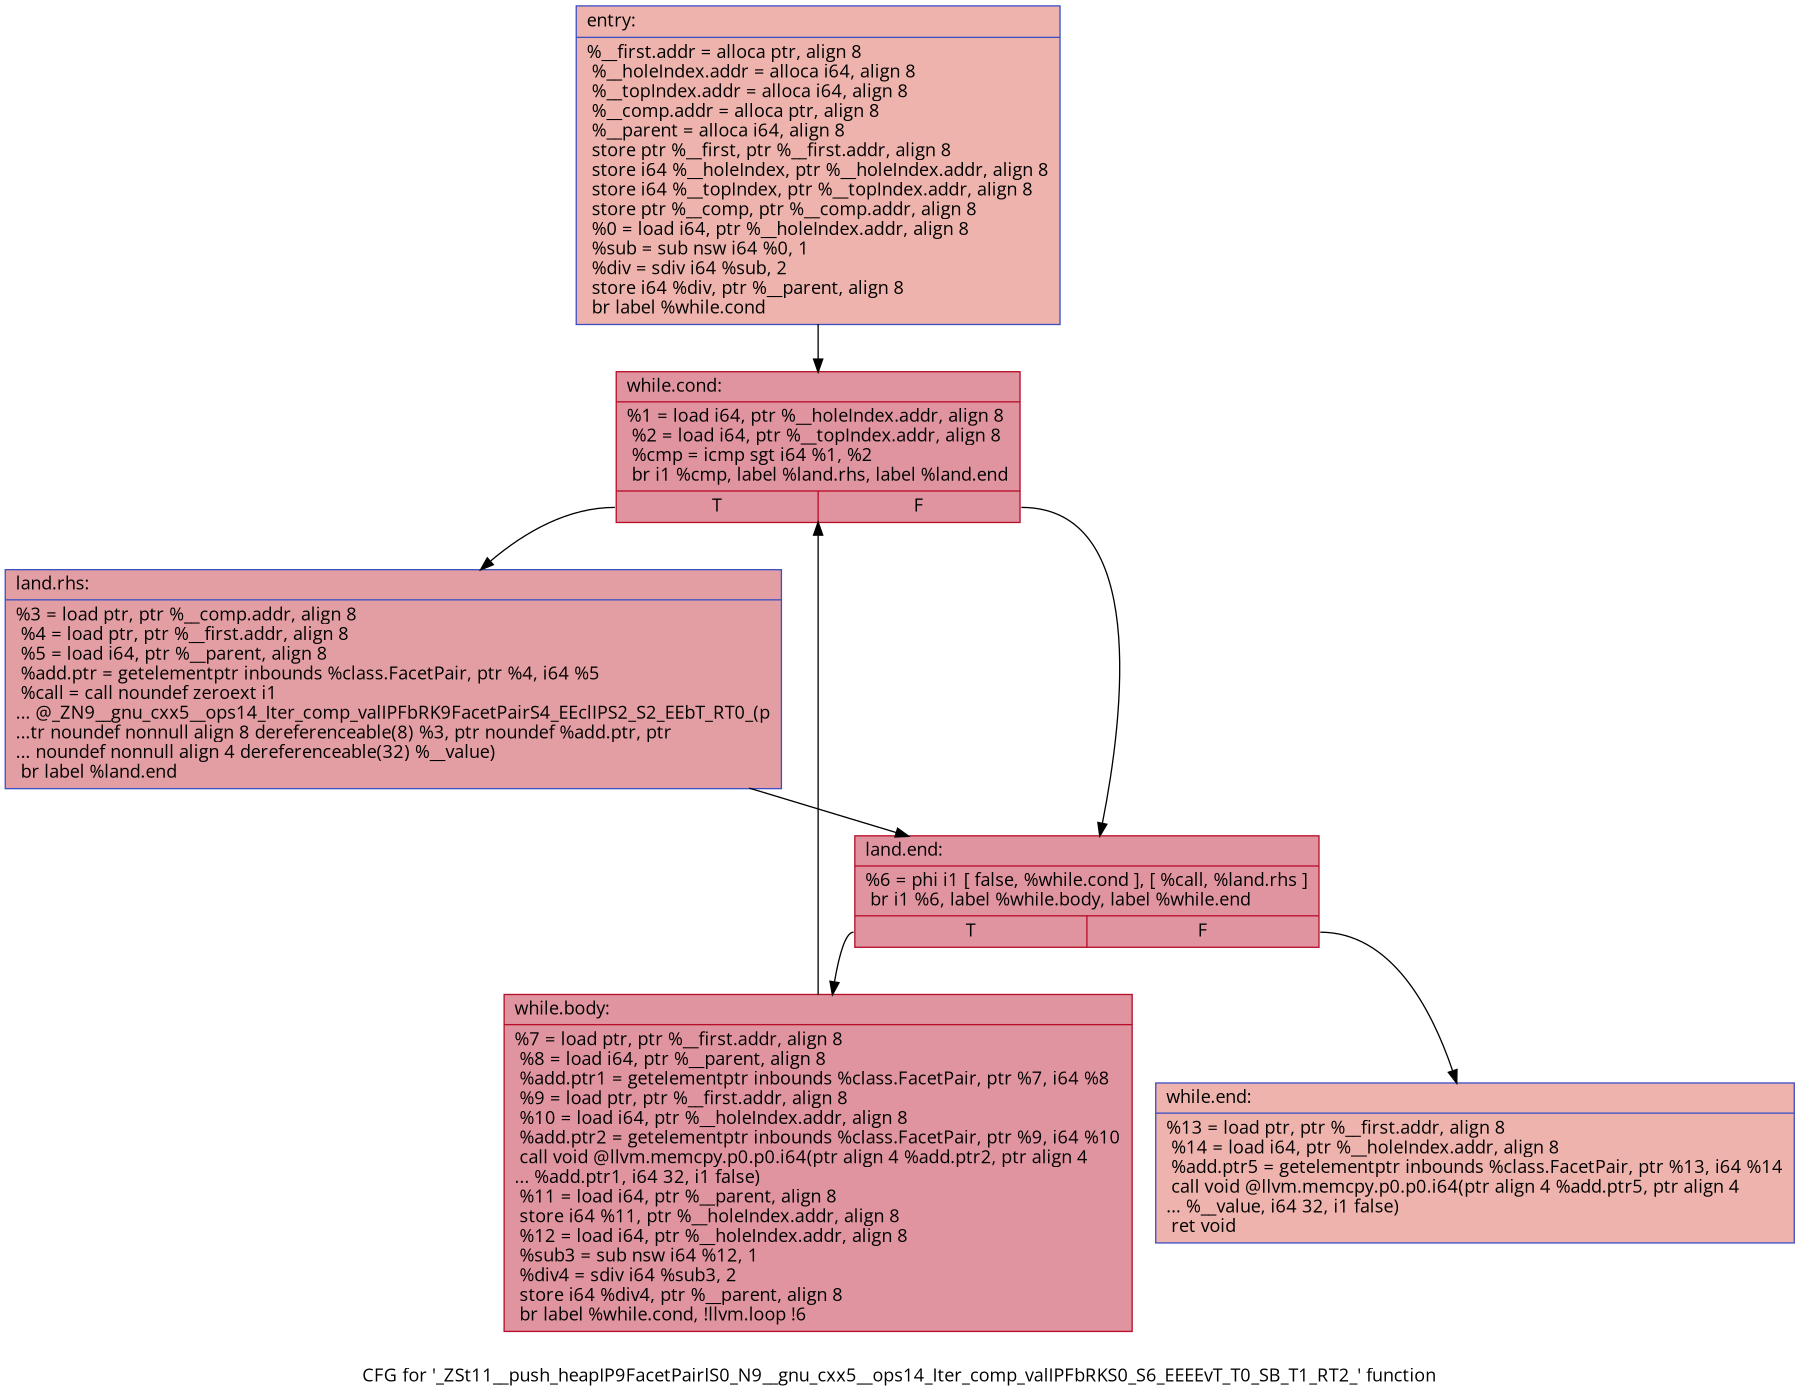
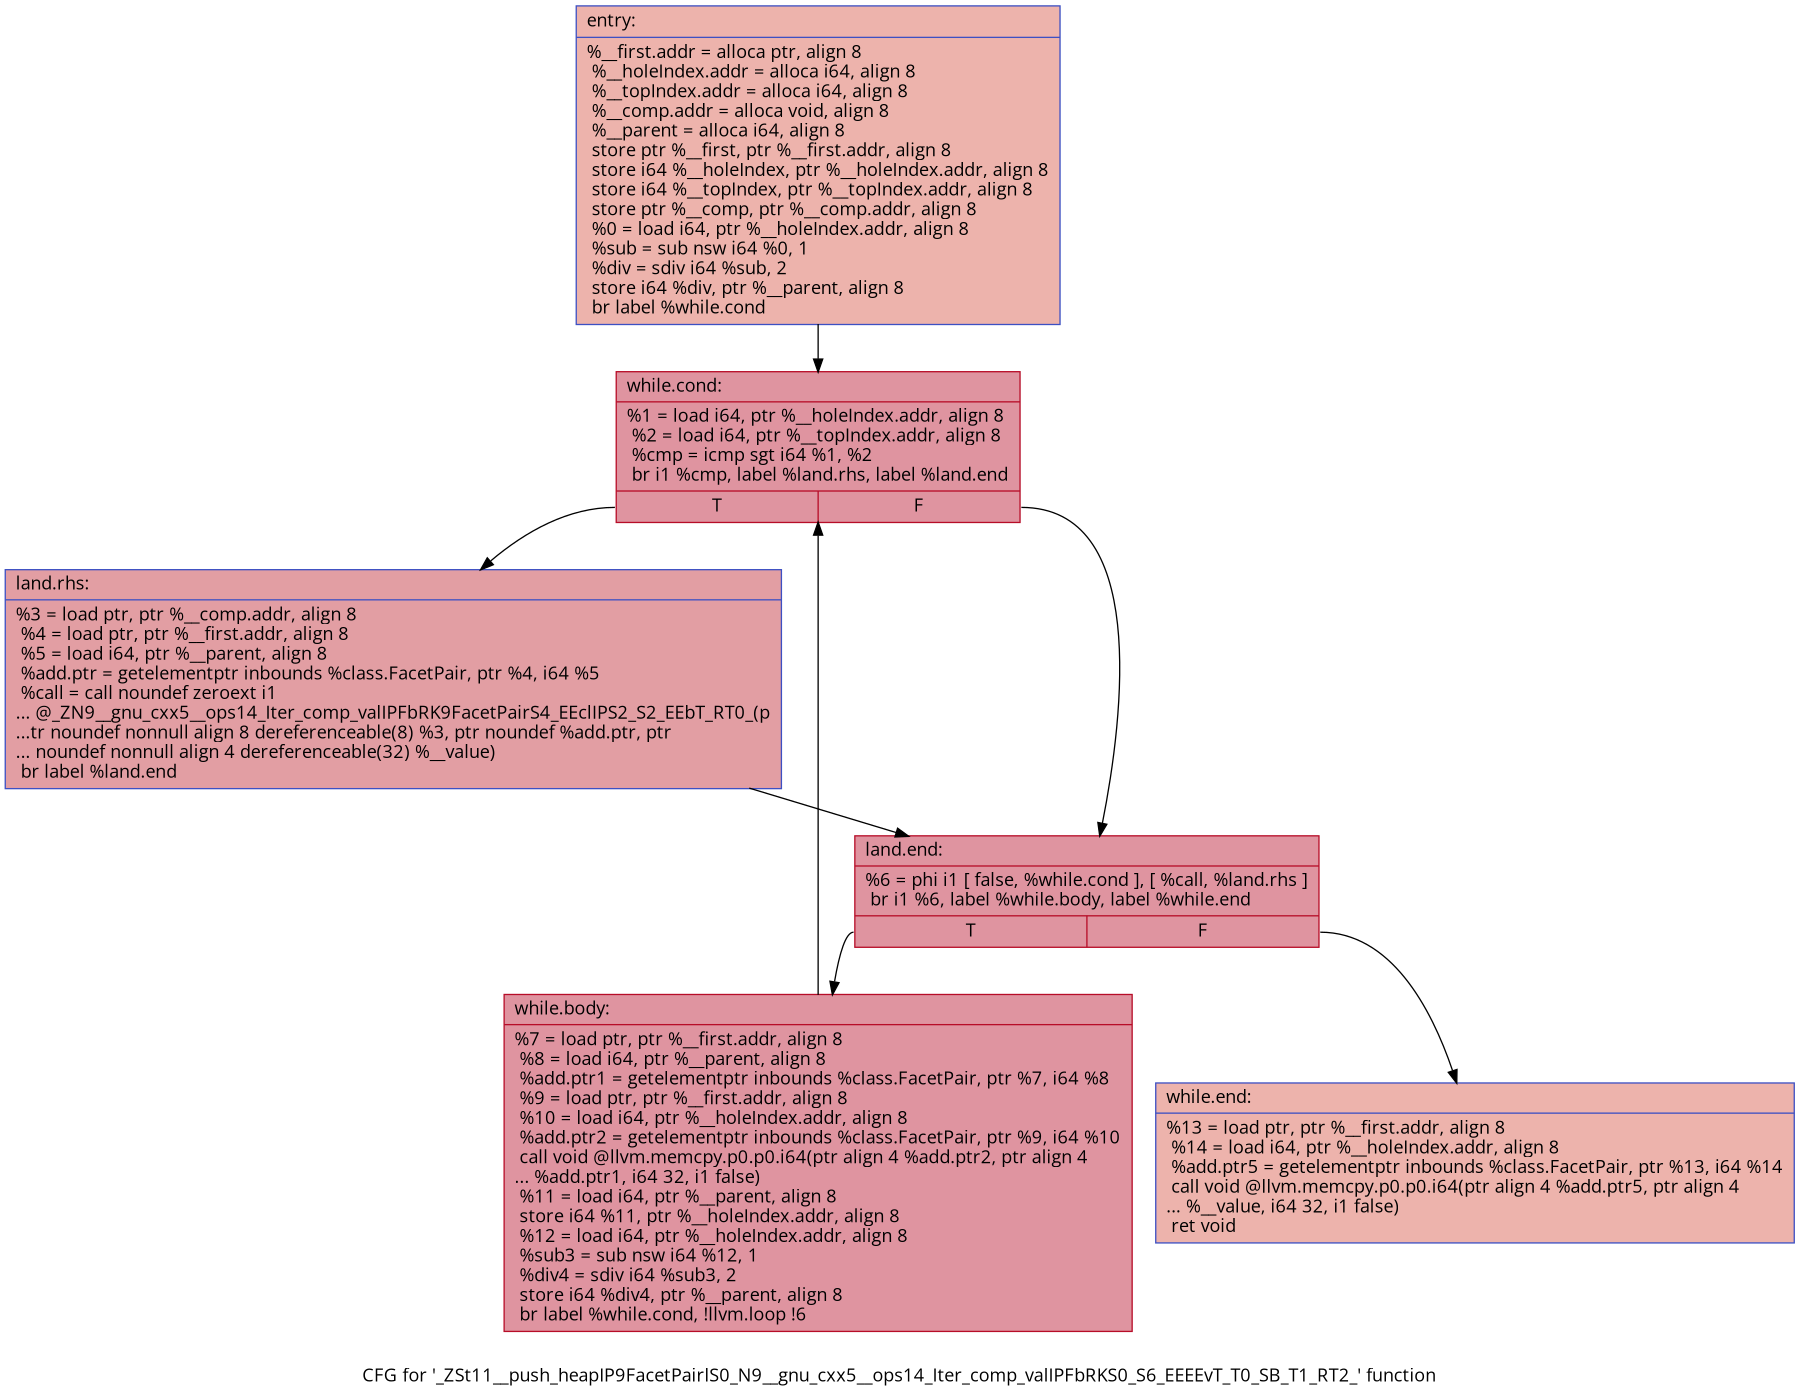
node "entry:": text "%__comp.addr = alloca ptr, align 8" -> "%__comp.addr = alloca void, align 8"
